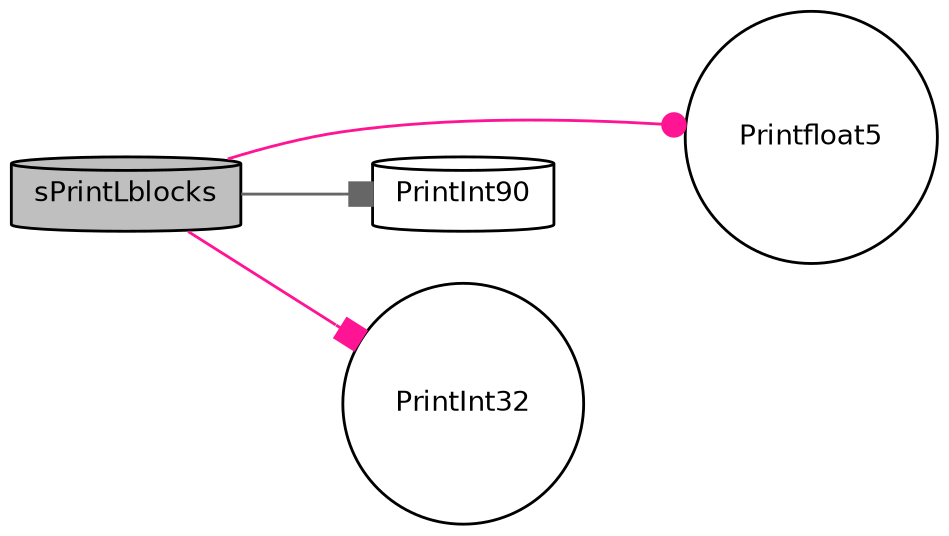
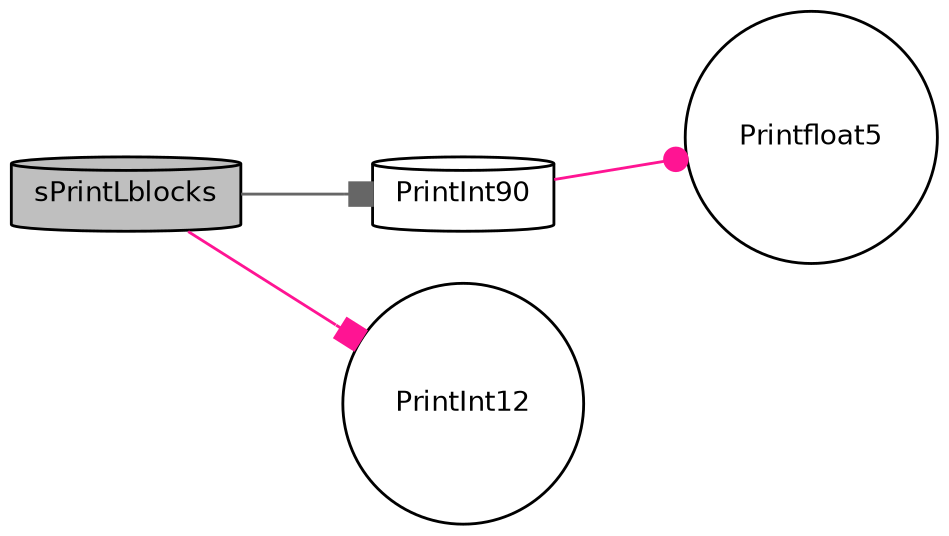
edge "sPrintLblocks" -> "Printfloat5": now "PrintInt90" -> "Printfloat5"
node "PrintInt32": label "PrintInt32" -> "PrintInt12"
